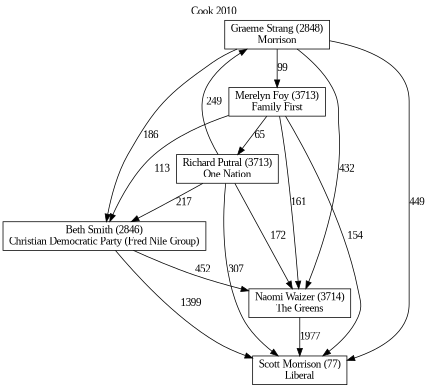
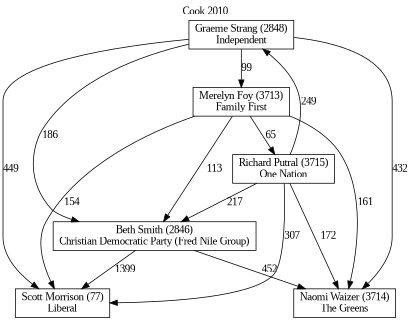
node "Graeme Strang (2848) Morrison": label "Graeme Strang (2848) Morrison" -> "Graeme Strang (2848) Independent"
node "Richard Putral (3713) One Nation": label "Richard Putral (3713) One Nation" -> "Richard Putral (3715) One Nation"
edge "Naomi Waizer (3714) The Greens" -> "Scott Morrison (77) Liberal": removed, label "1977"
